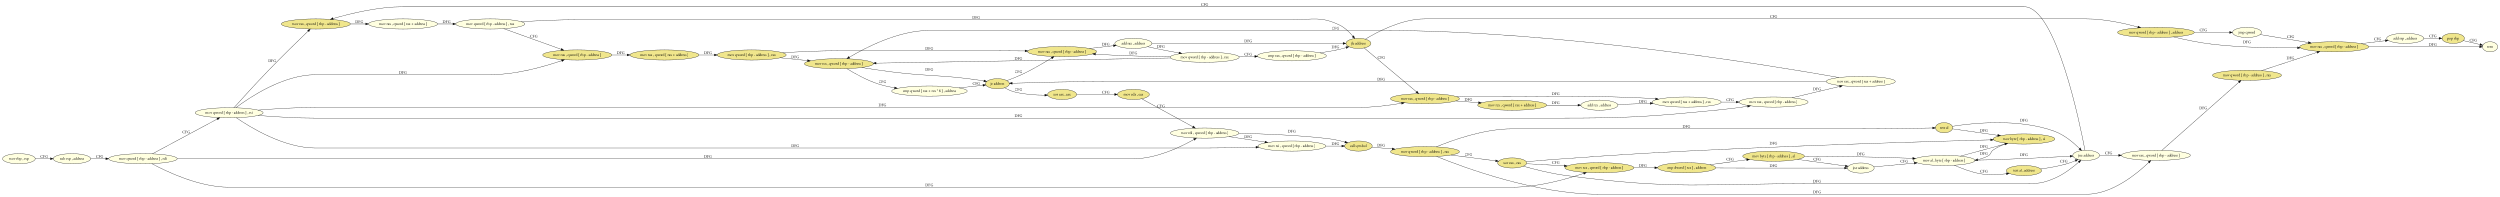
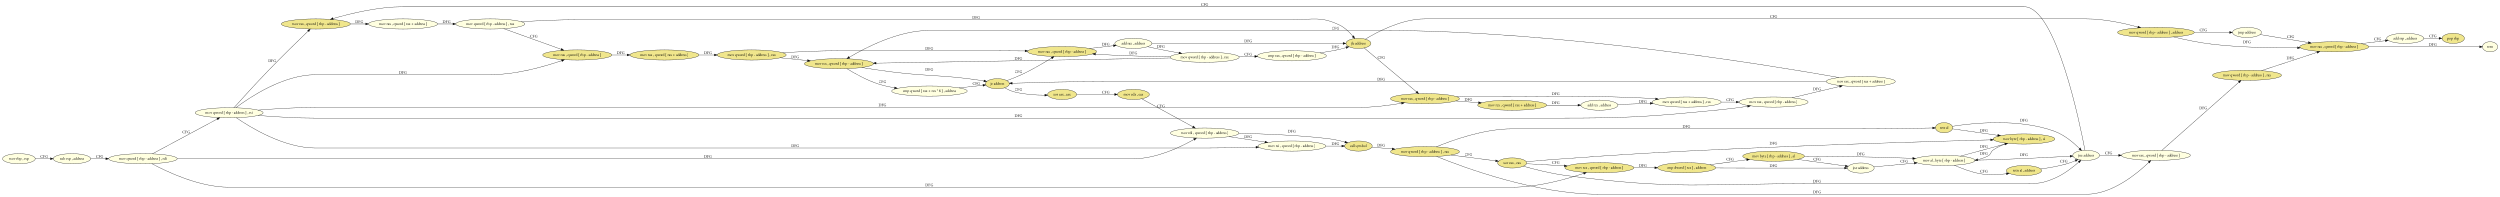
node "jmp qword": label "jmp qword" -> "jmp address"
edge "pop rbp" -> "retn": removed, label "CFG"
node "test al , address": label "test al , address" -> "retn al , address"
